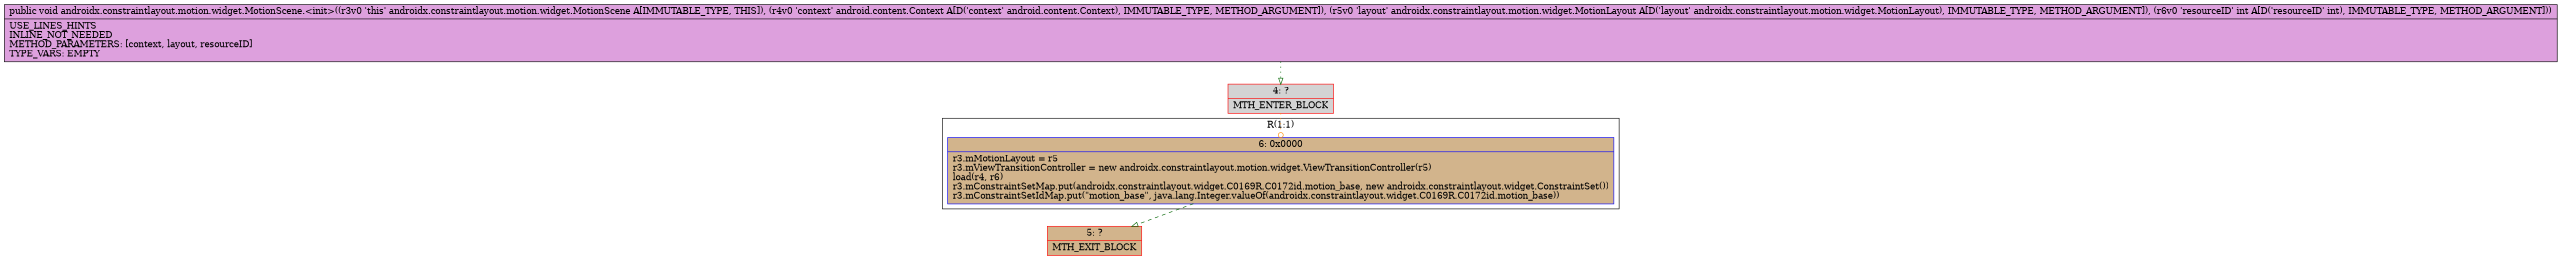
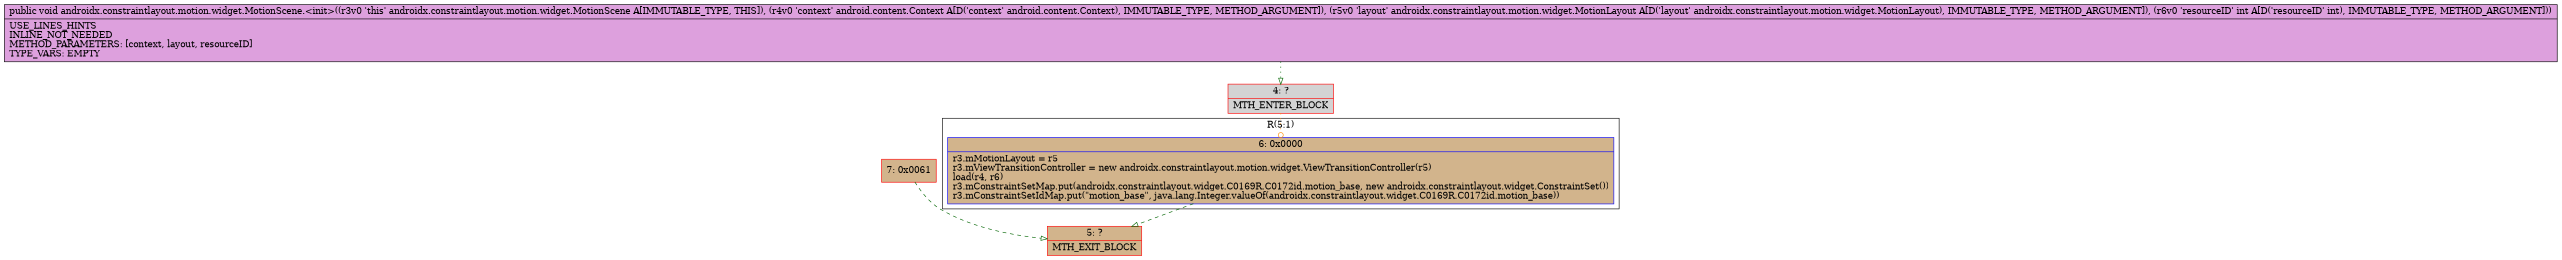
cluster "R(1:1)": label "R(1:1)" -> "R(5:1)"
node "7: 0x0061": added
